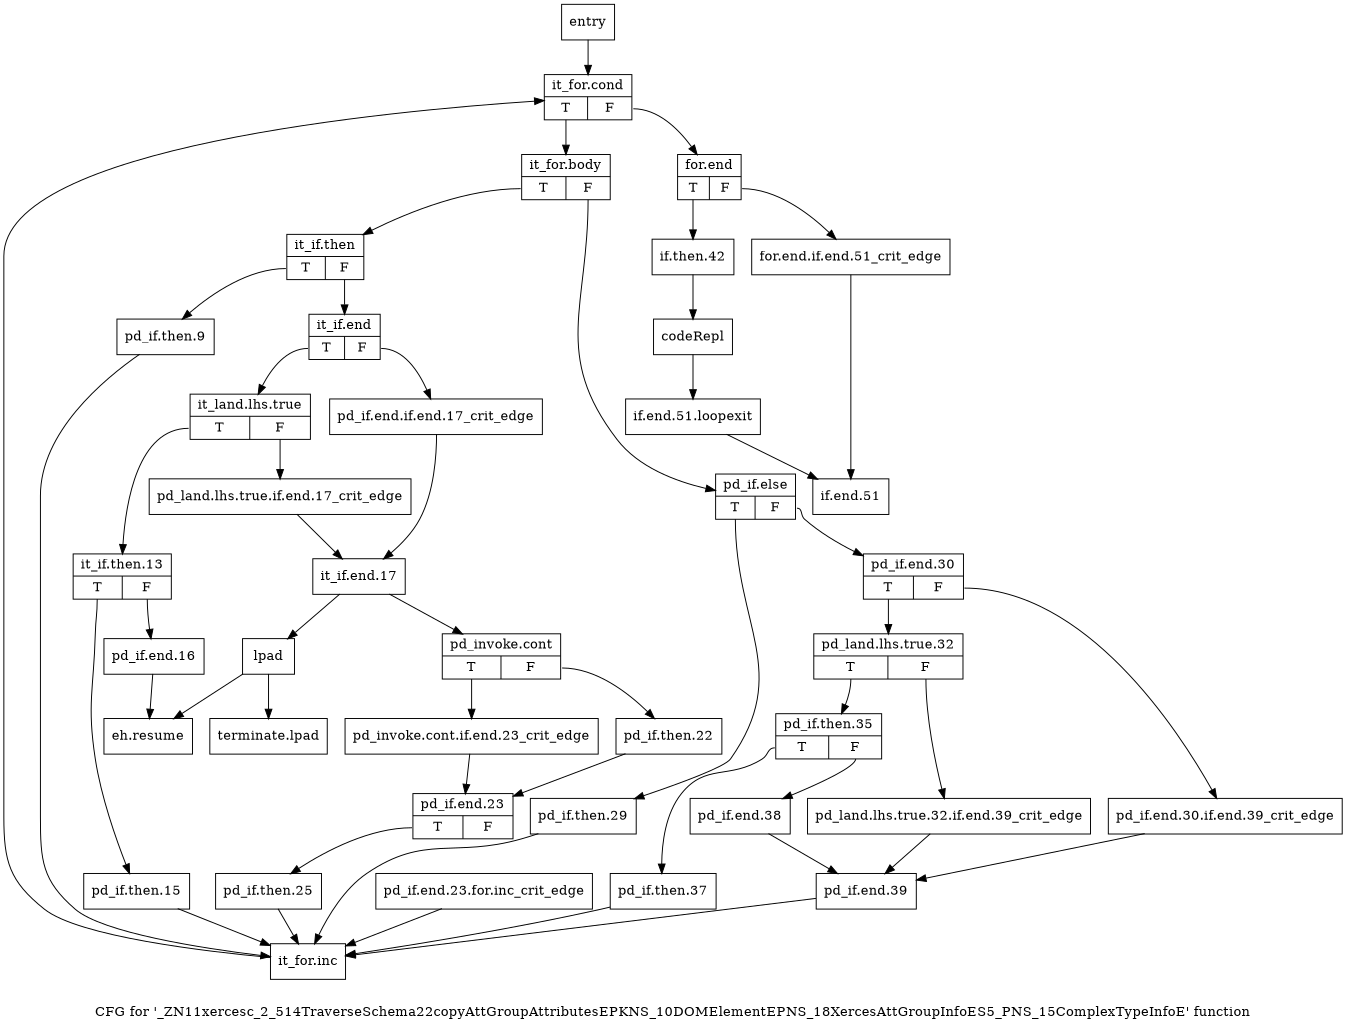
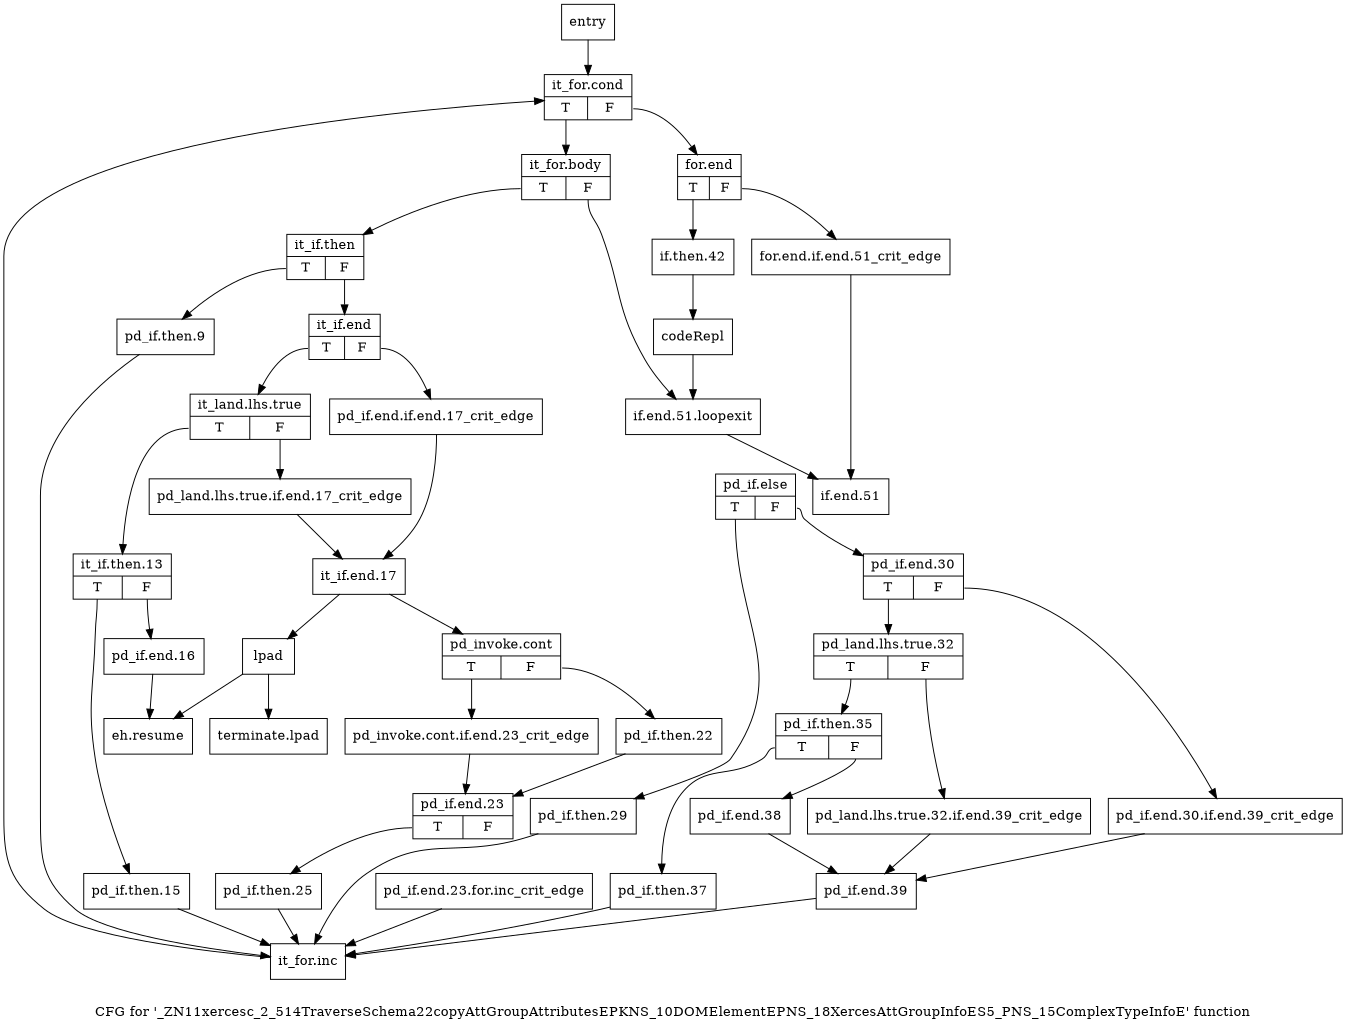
edge "it_for.body" -> "pd_if.else": now "it_for.body" -> "if.end.51.loopexit"
